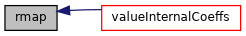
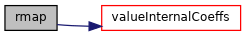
edge "valueInternalCoeffs" -> "rmap": reversed
